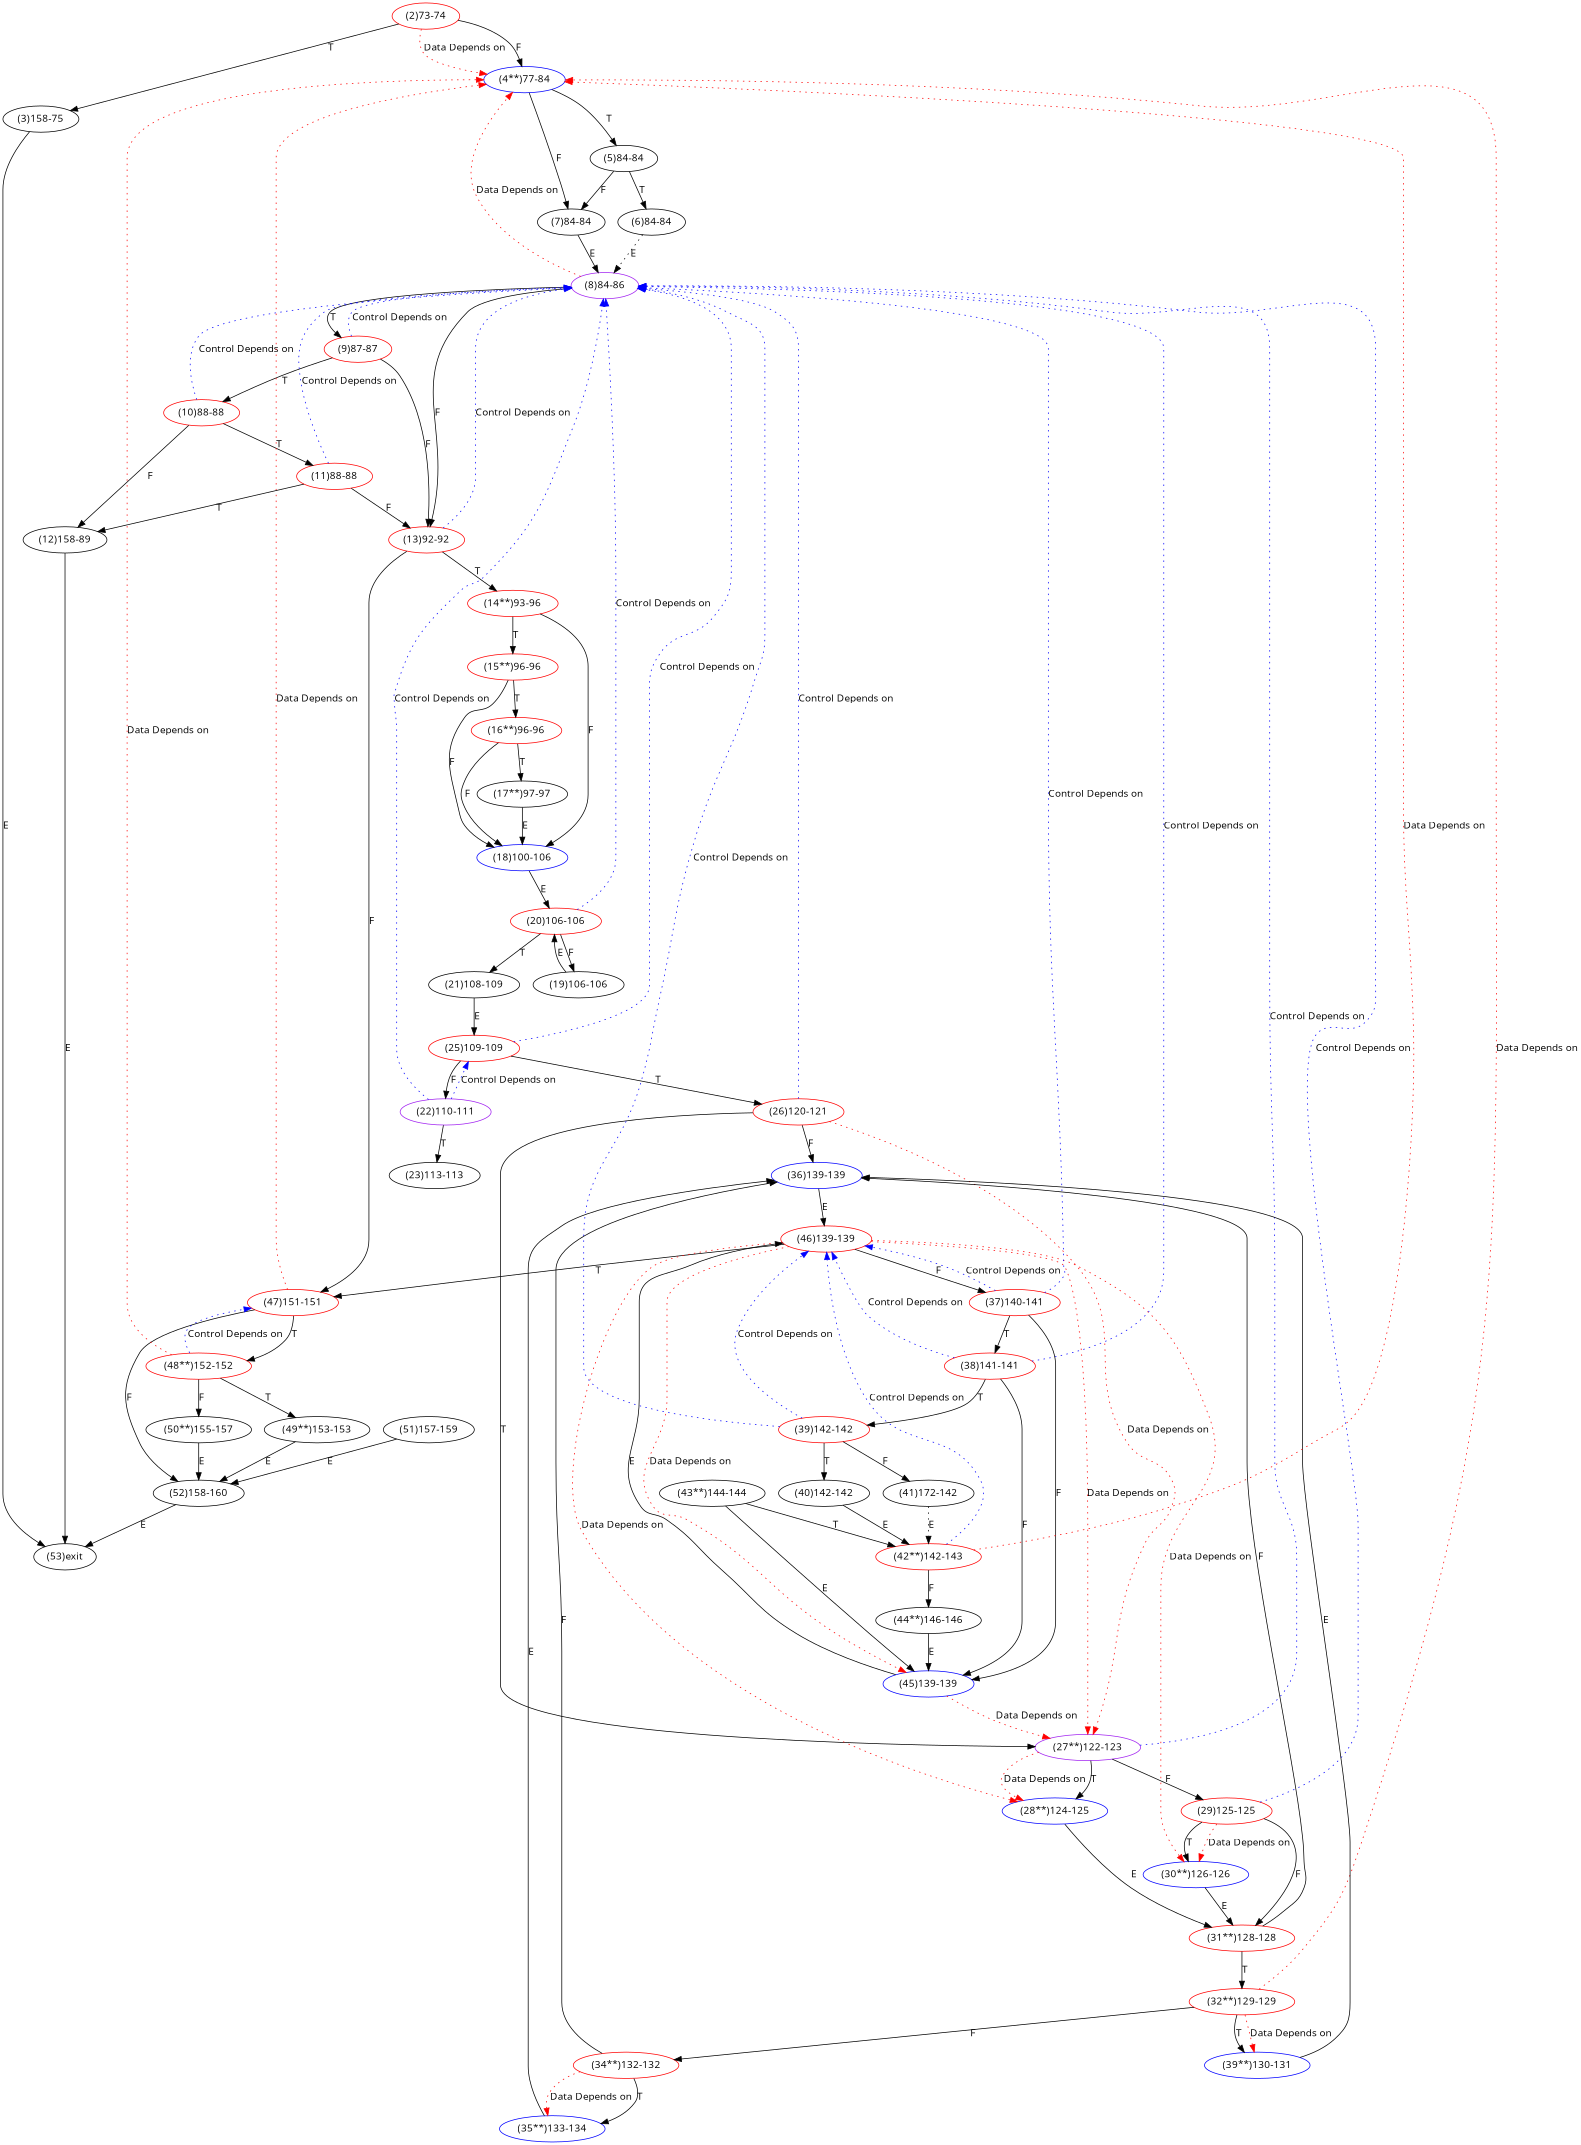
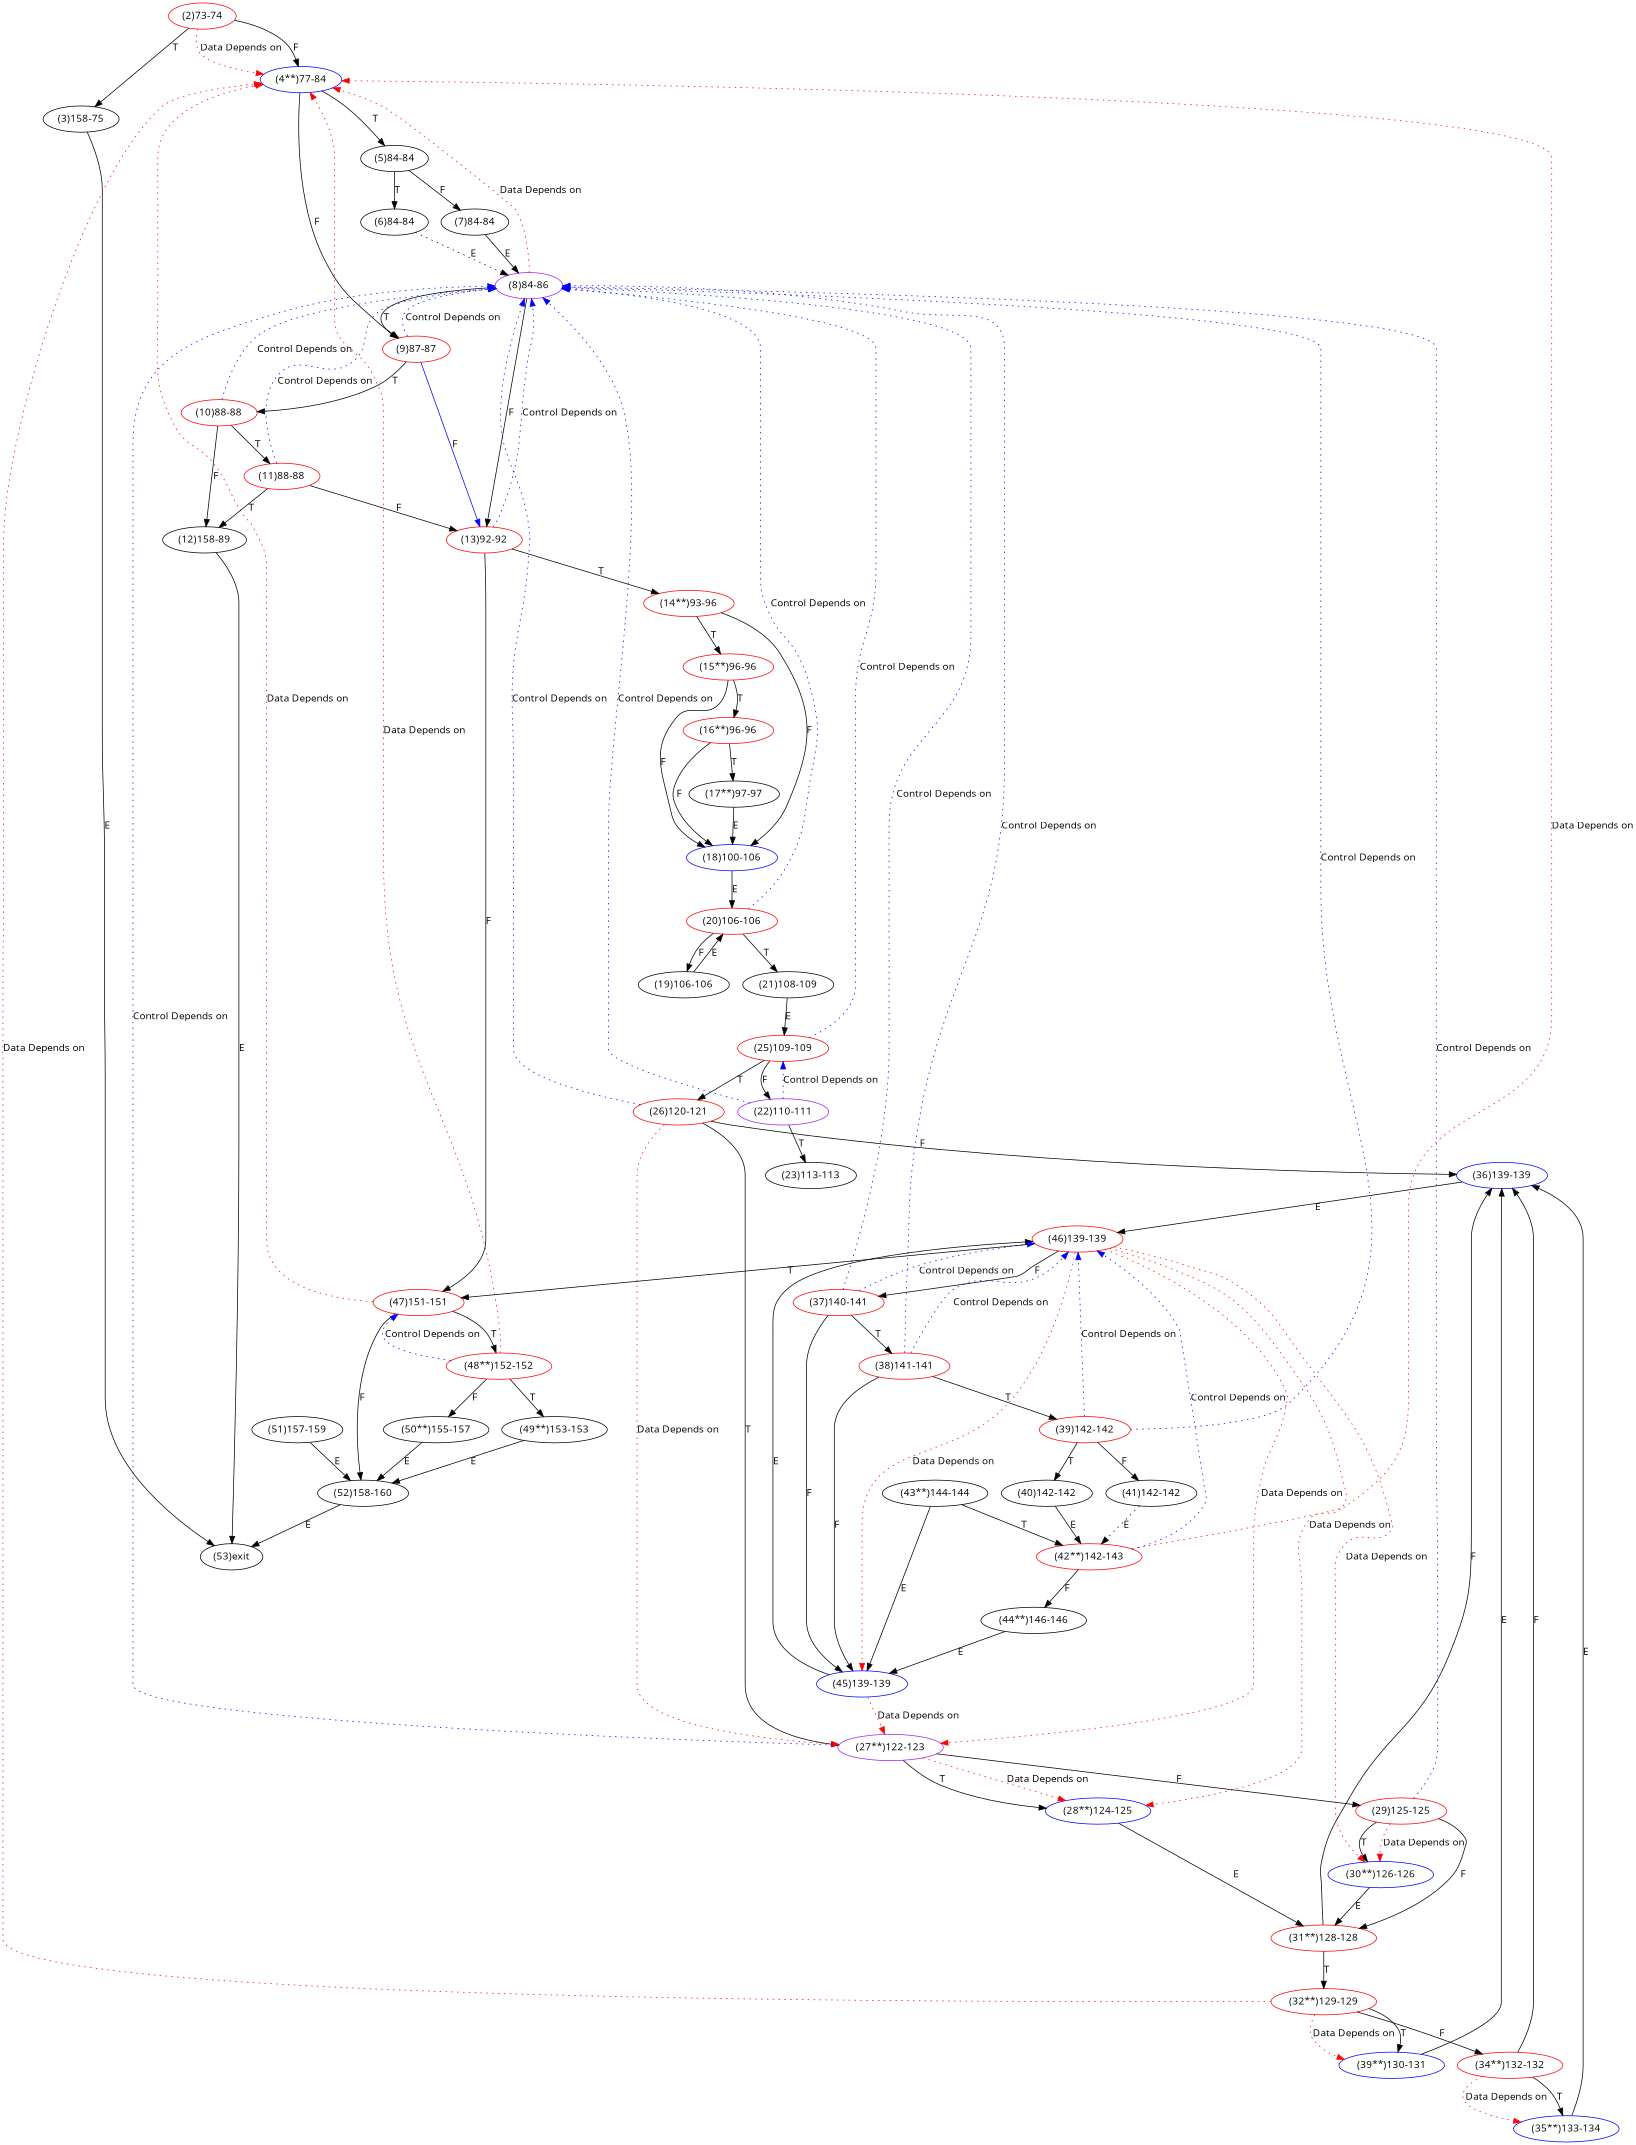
edge "(4**)77-84" -> "(7)84-84": now "(4**)77-84" -> "(9)87-87"
edge "(9)87-87" -> "(13)92-92": color black -> blue
node "(41)172-142": label "(41)172-142" -> "(41)142-142"
